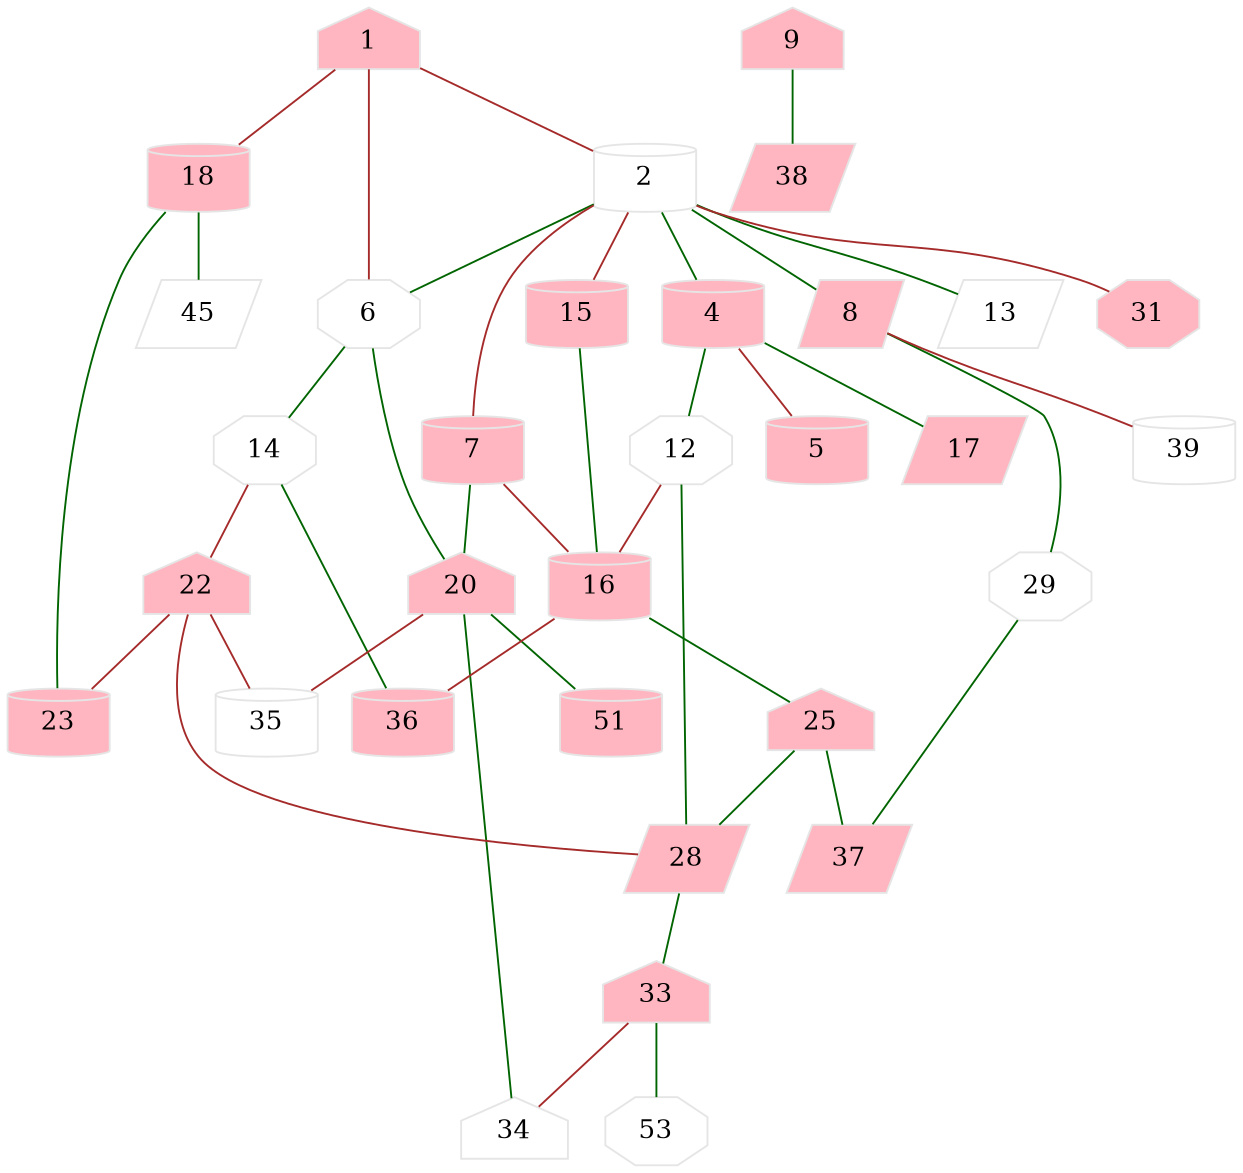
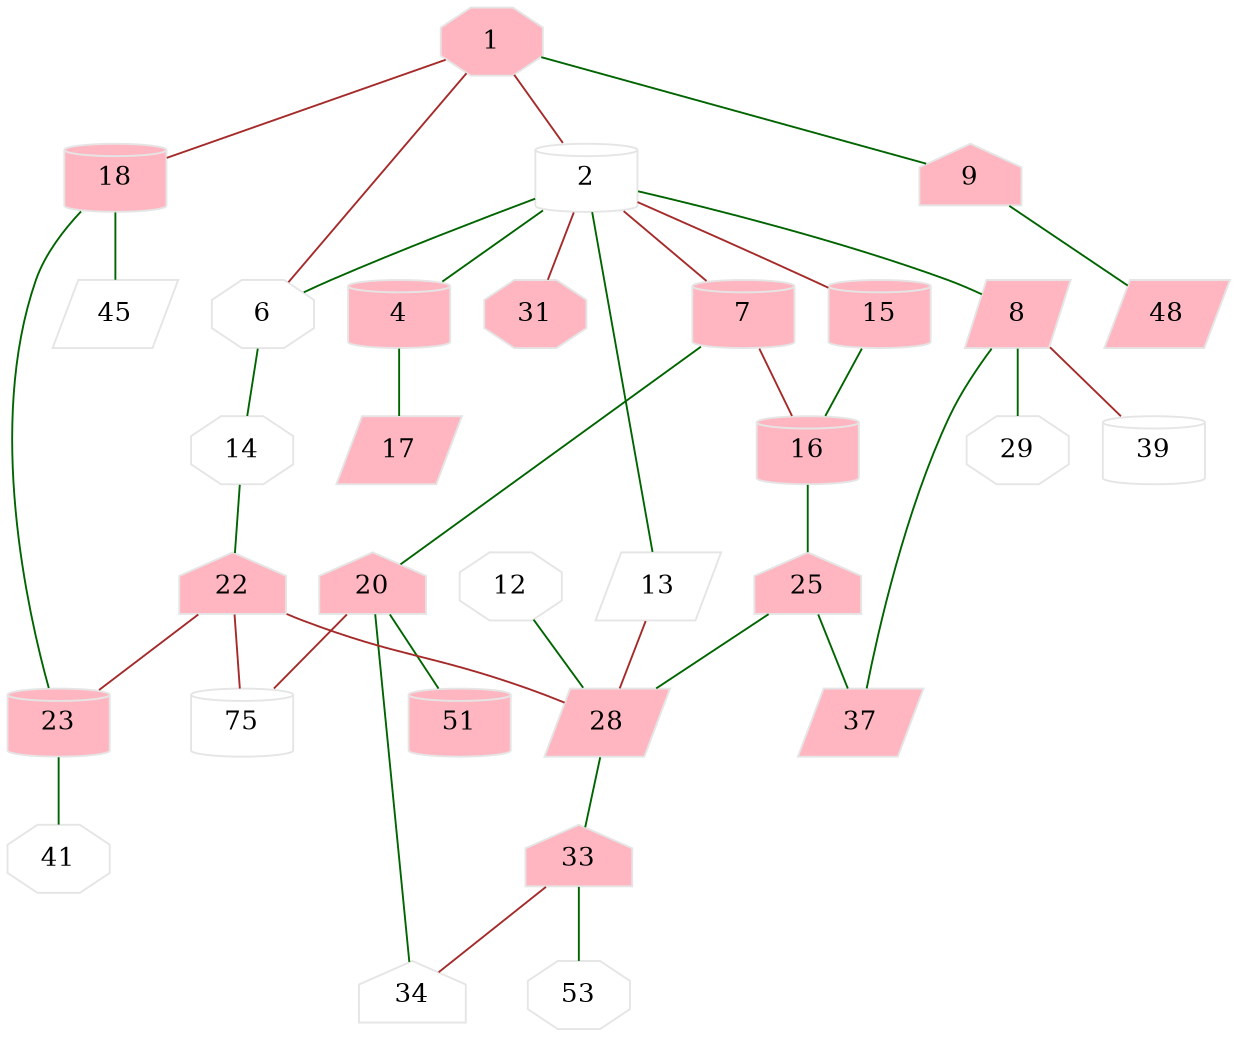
node "1": shape house -> octagon
edge "1" -- "9": added
node "38": label "38" -> "48"
edge "4" -- "12": removed
node "5": removed
edge "6" -- "20": removed
edge "12" -- "16": removed
edge "14" -- "22": color brown -> darkgreen
edge "13" -- "28": added
edge "29" -- "37": now "8" -- "37"
node "35": label "35" -> "75"
node "36": removed
node "41": added
